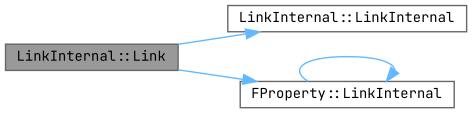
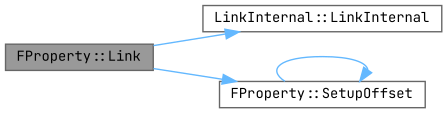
node "LinkInternal::Link": label "LinkInternal::Link" -> "FProperty::Link"
node "FProperty::LinkInternal": label "FProperty::LinkInternal" -> "FProperty::SetupOffset"
